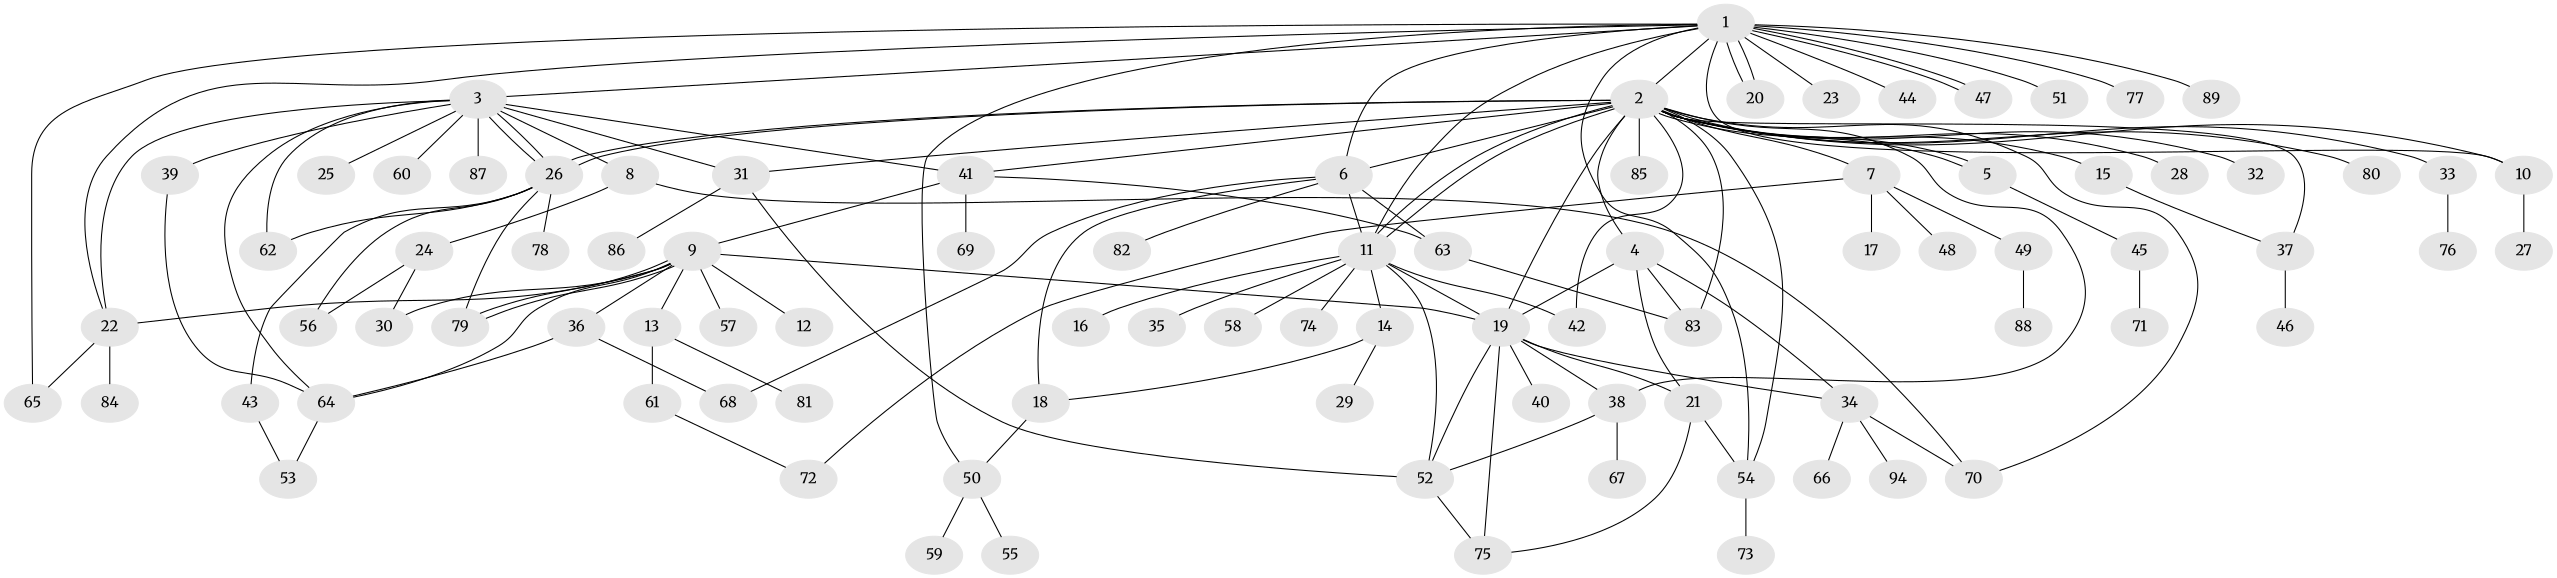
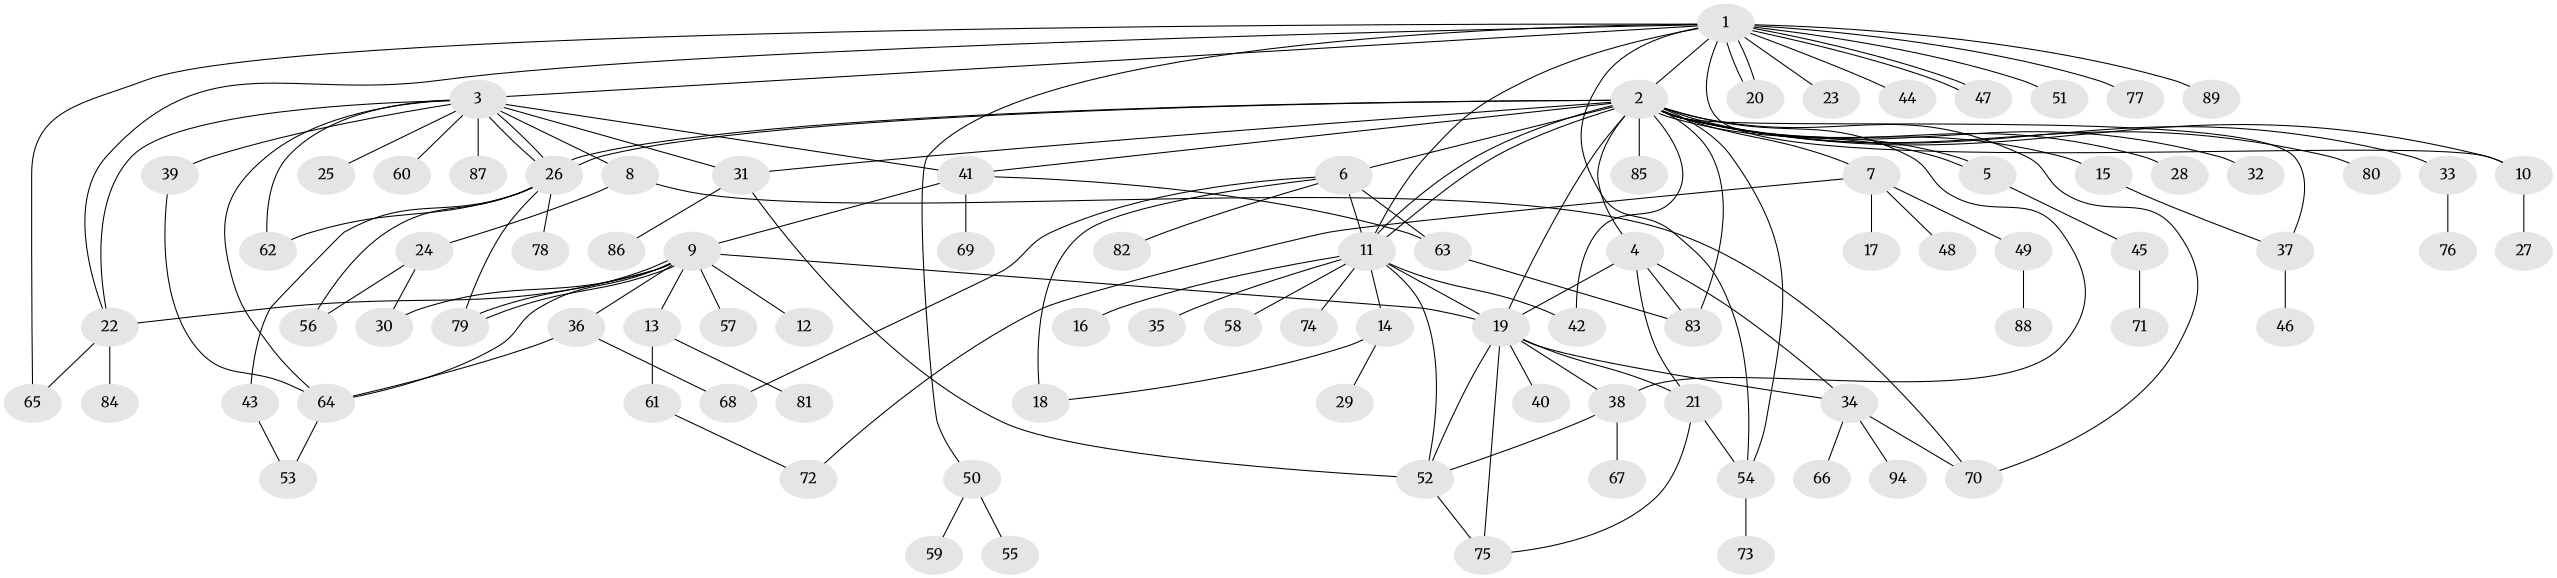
edge "1" -- "6": removed
edge "18" -- "50": removed
